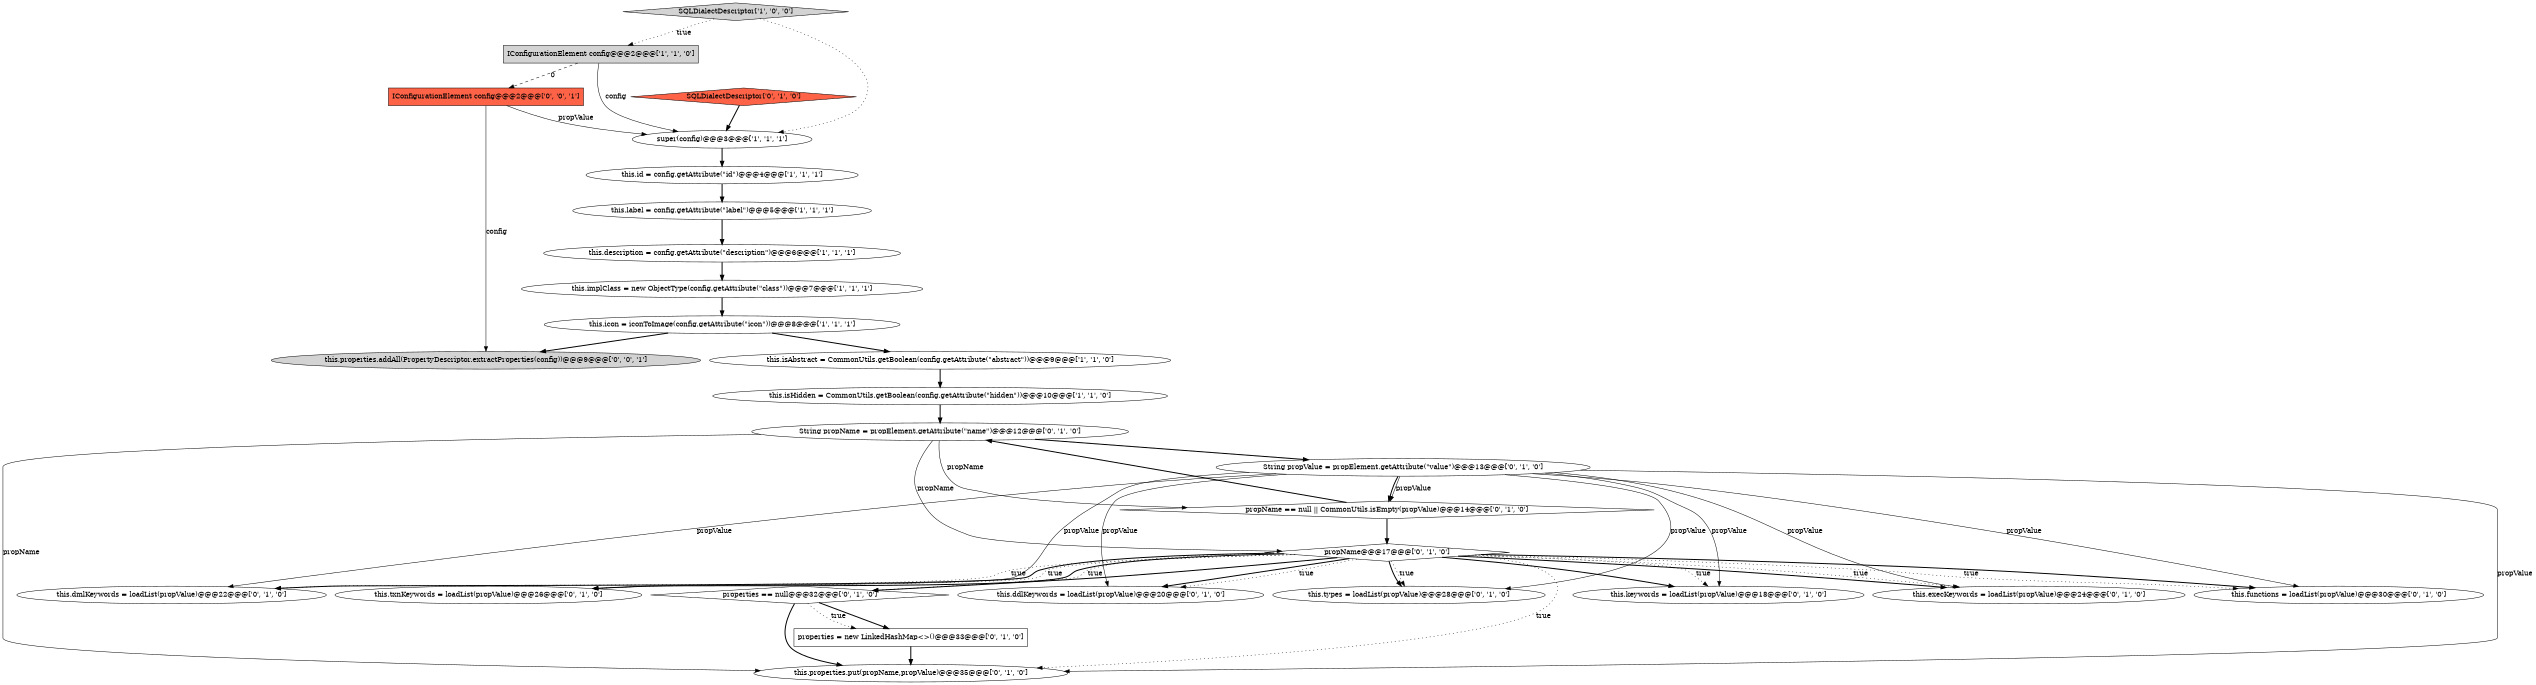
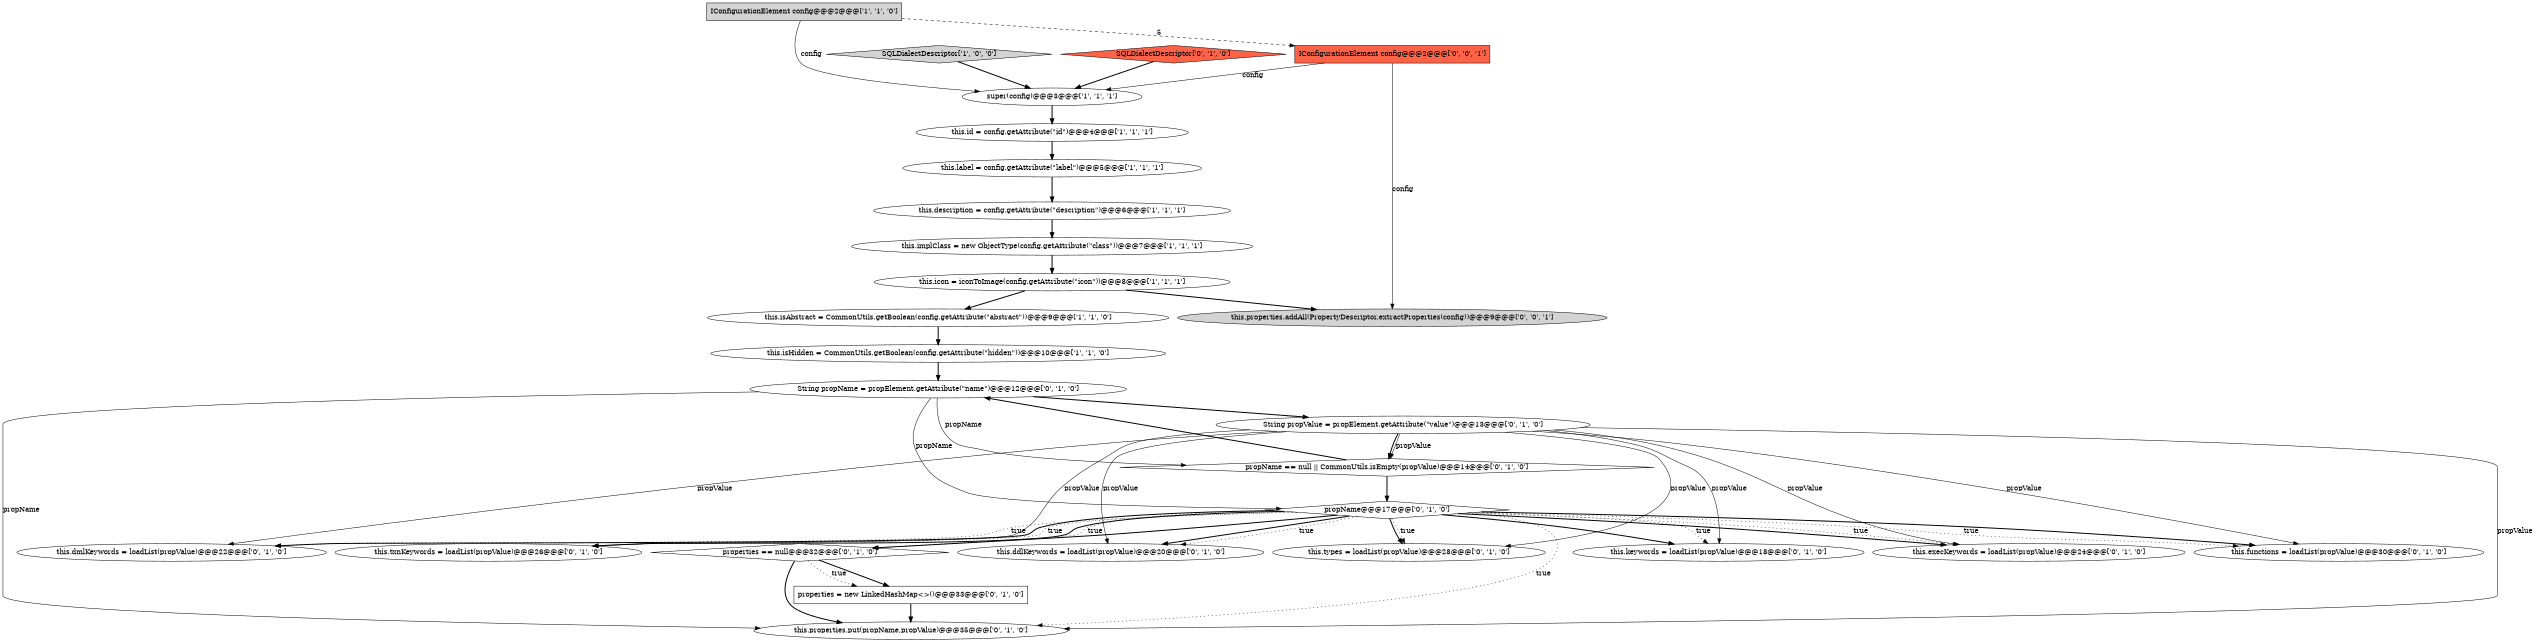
edge "SQLDialectDescriptor['1', '0', '0']" -> "IConfigurationElement config@@@2@@@['1', '1', '0']": removed, label "true"
edge "SQLDialectDescriptor['1', '0', '0']" -> "super(config)@@@3@@@['1', '1', '1']": style dotted -> bold
edge "IConfigurationElement config@@@2@@@['1', '1', '0']" -> "IConfigurationElement config@@@2@@@['0', '0', '1']": label "0" -> "5"
edge "IConfigurationElement config@@@2@@@['0', '0', '1']" -> "super(config)@@@3@@@['1', '1', '1']": label "propValue" -> "config"
